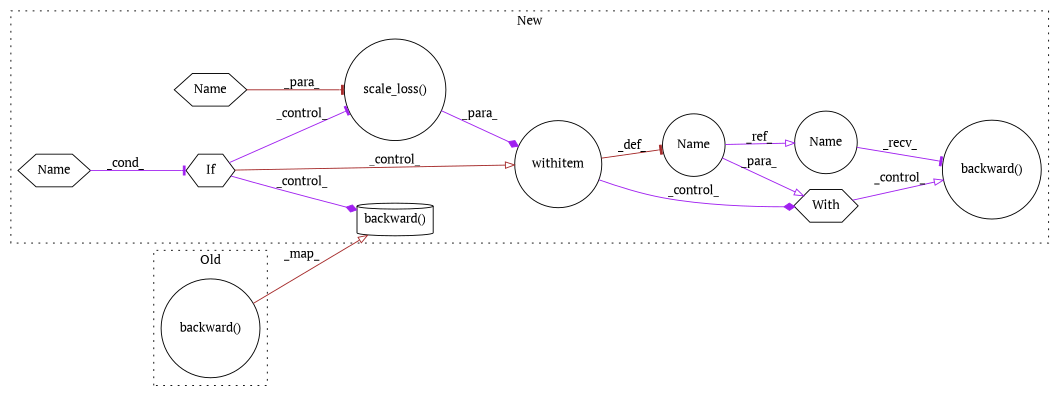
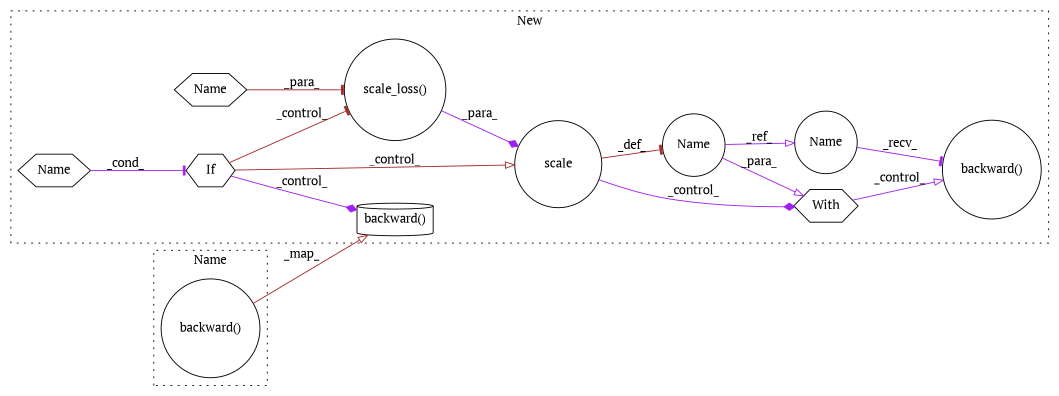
edge "If" -> "scale_loss()": color purple -> brown
node "withitem": label "withitem" -> "scale"
cluster "Old": label "Old" -> "Name"
